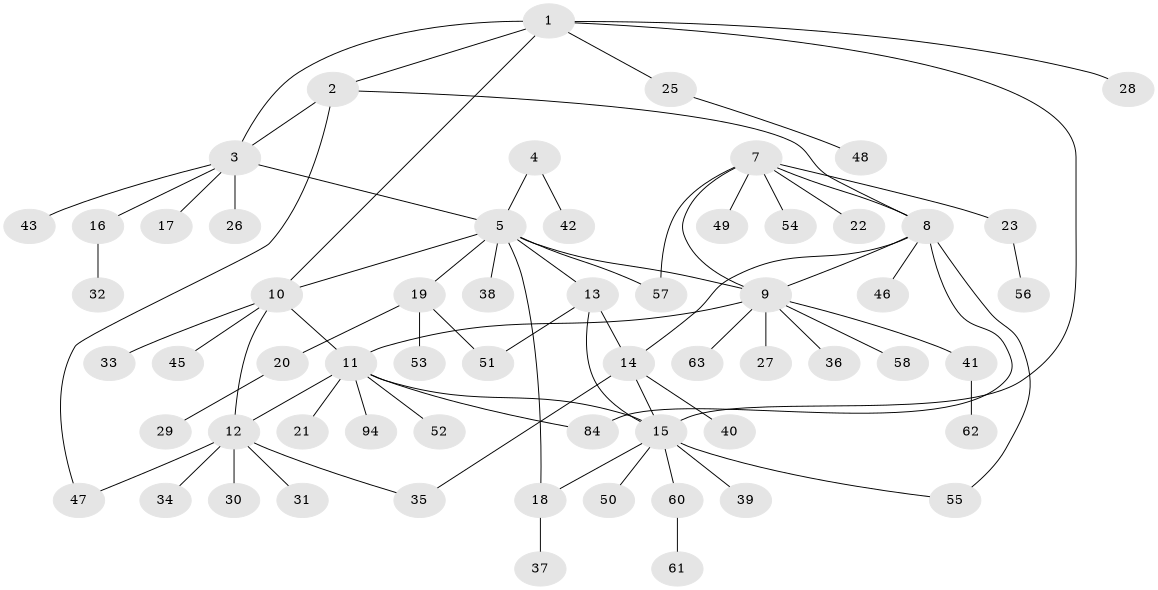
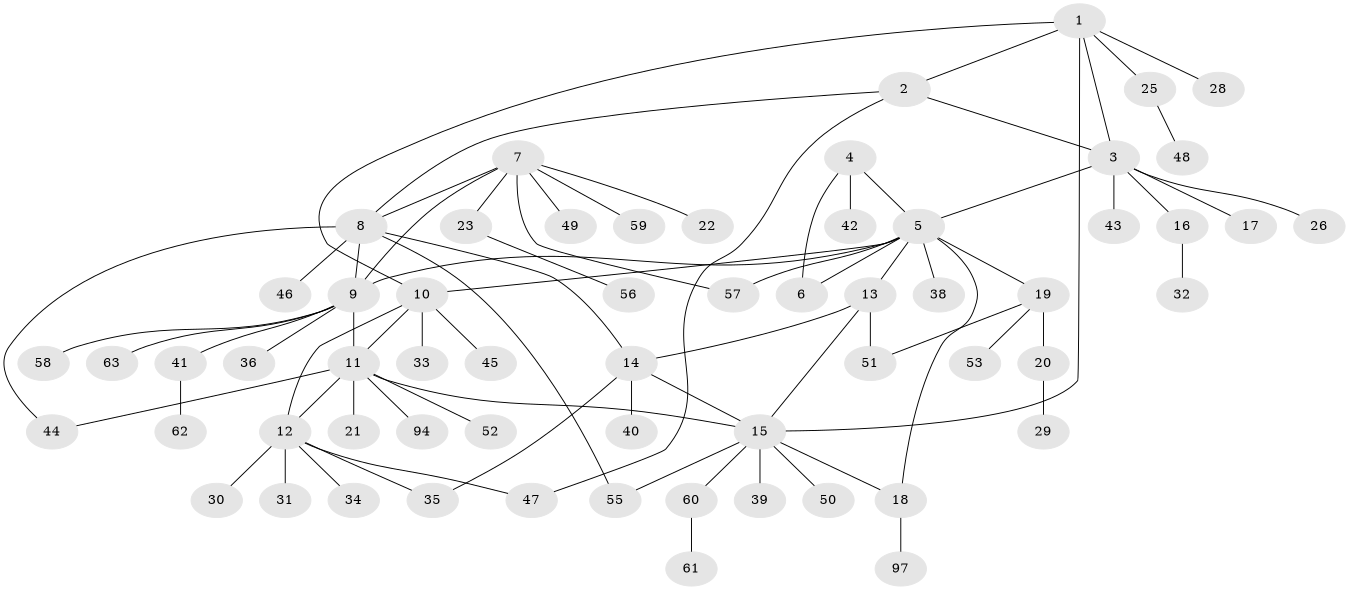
node "54": label "54" -> "59"
node "6": added
node "27": removed
node "84": label "84" -> "44"
node "37": label "37" -> "97"
